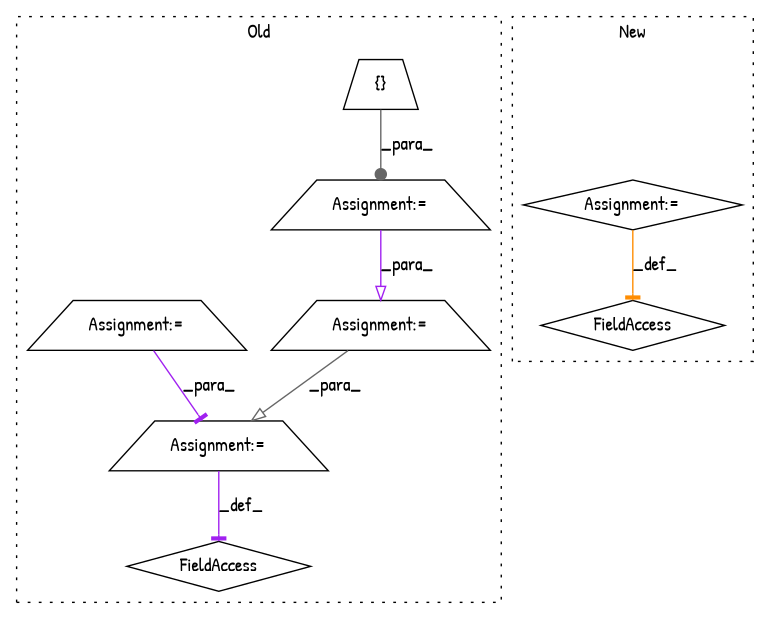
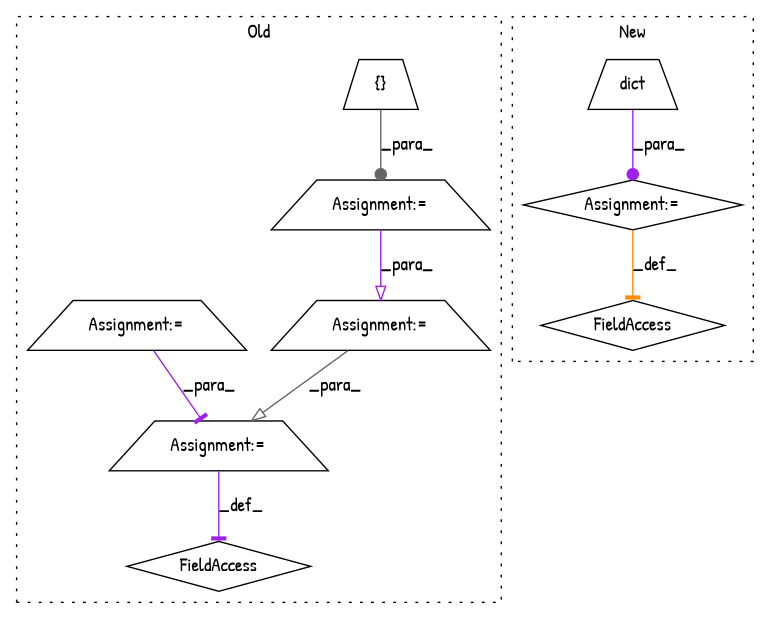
node "dict": added
